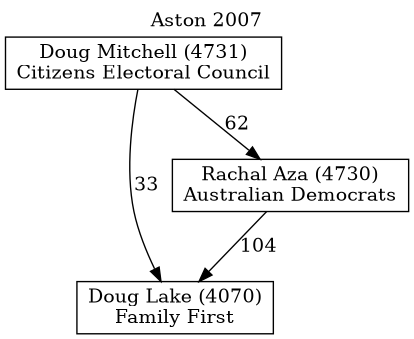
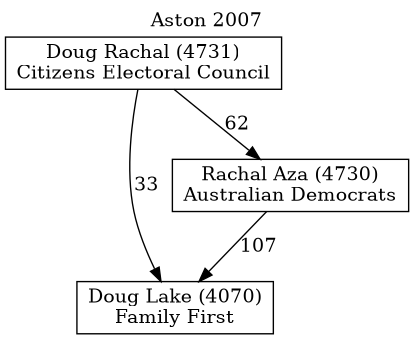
node "Doug Mitchell (4731) Citizens Electoral Council": label "Doug Mitchell (4731) Citizens Electoral Council" -> "Doug Rachal (4731) Citizens Electoral Council"
edge "Rachal Aza (4730) Australian Democrats" -> "Doug Lake (4070) Family First": label "104" -> "107"
